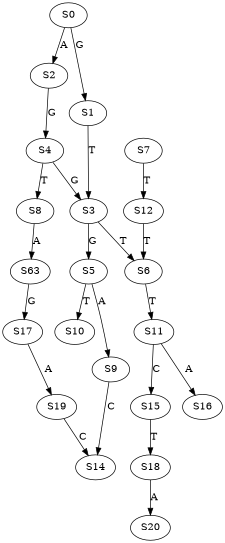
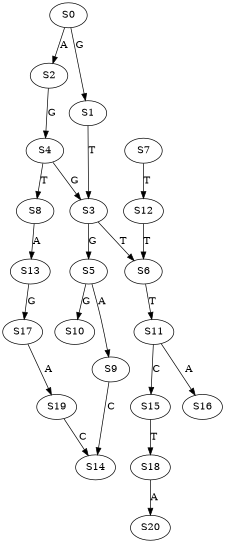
node "S63": label "S63" -> "S13"
edge "S5" -> "S10": label "T" -> "G"
